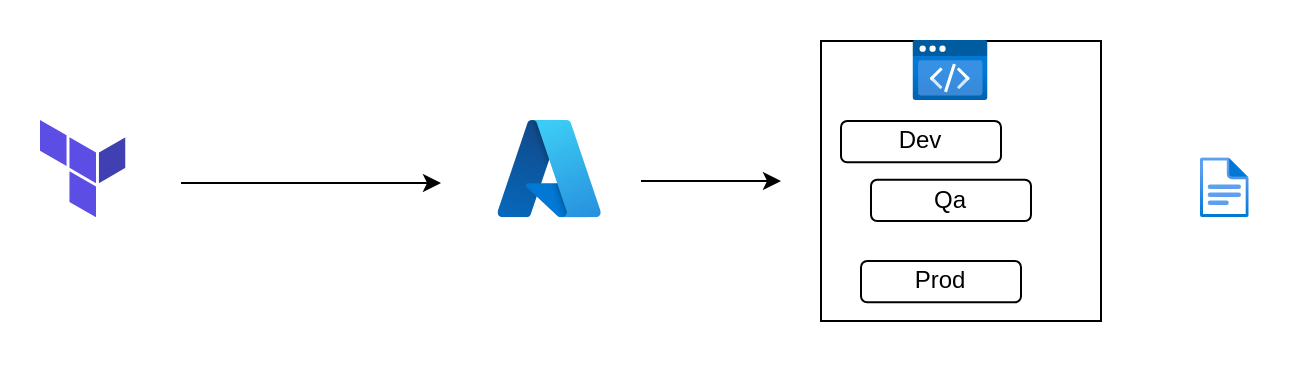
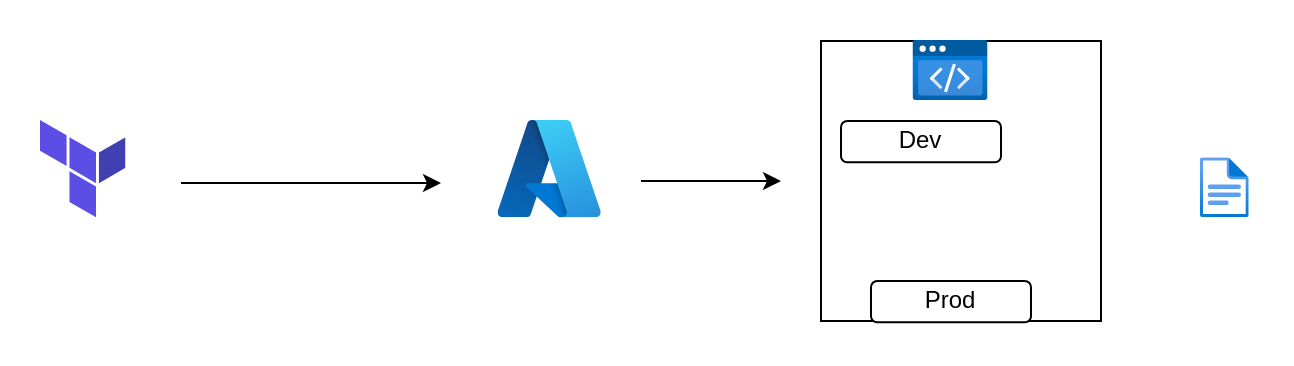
node "Qa": removed
node "Prod": moved (941, 282) -> (951, 302)
